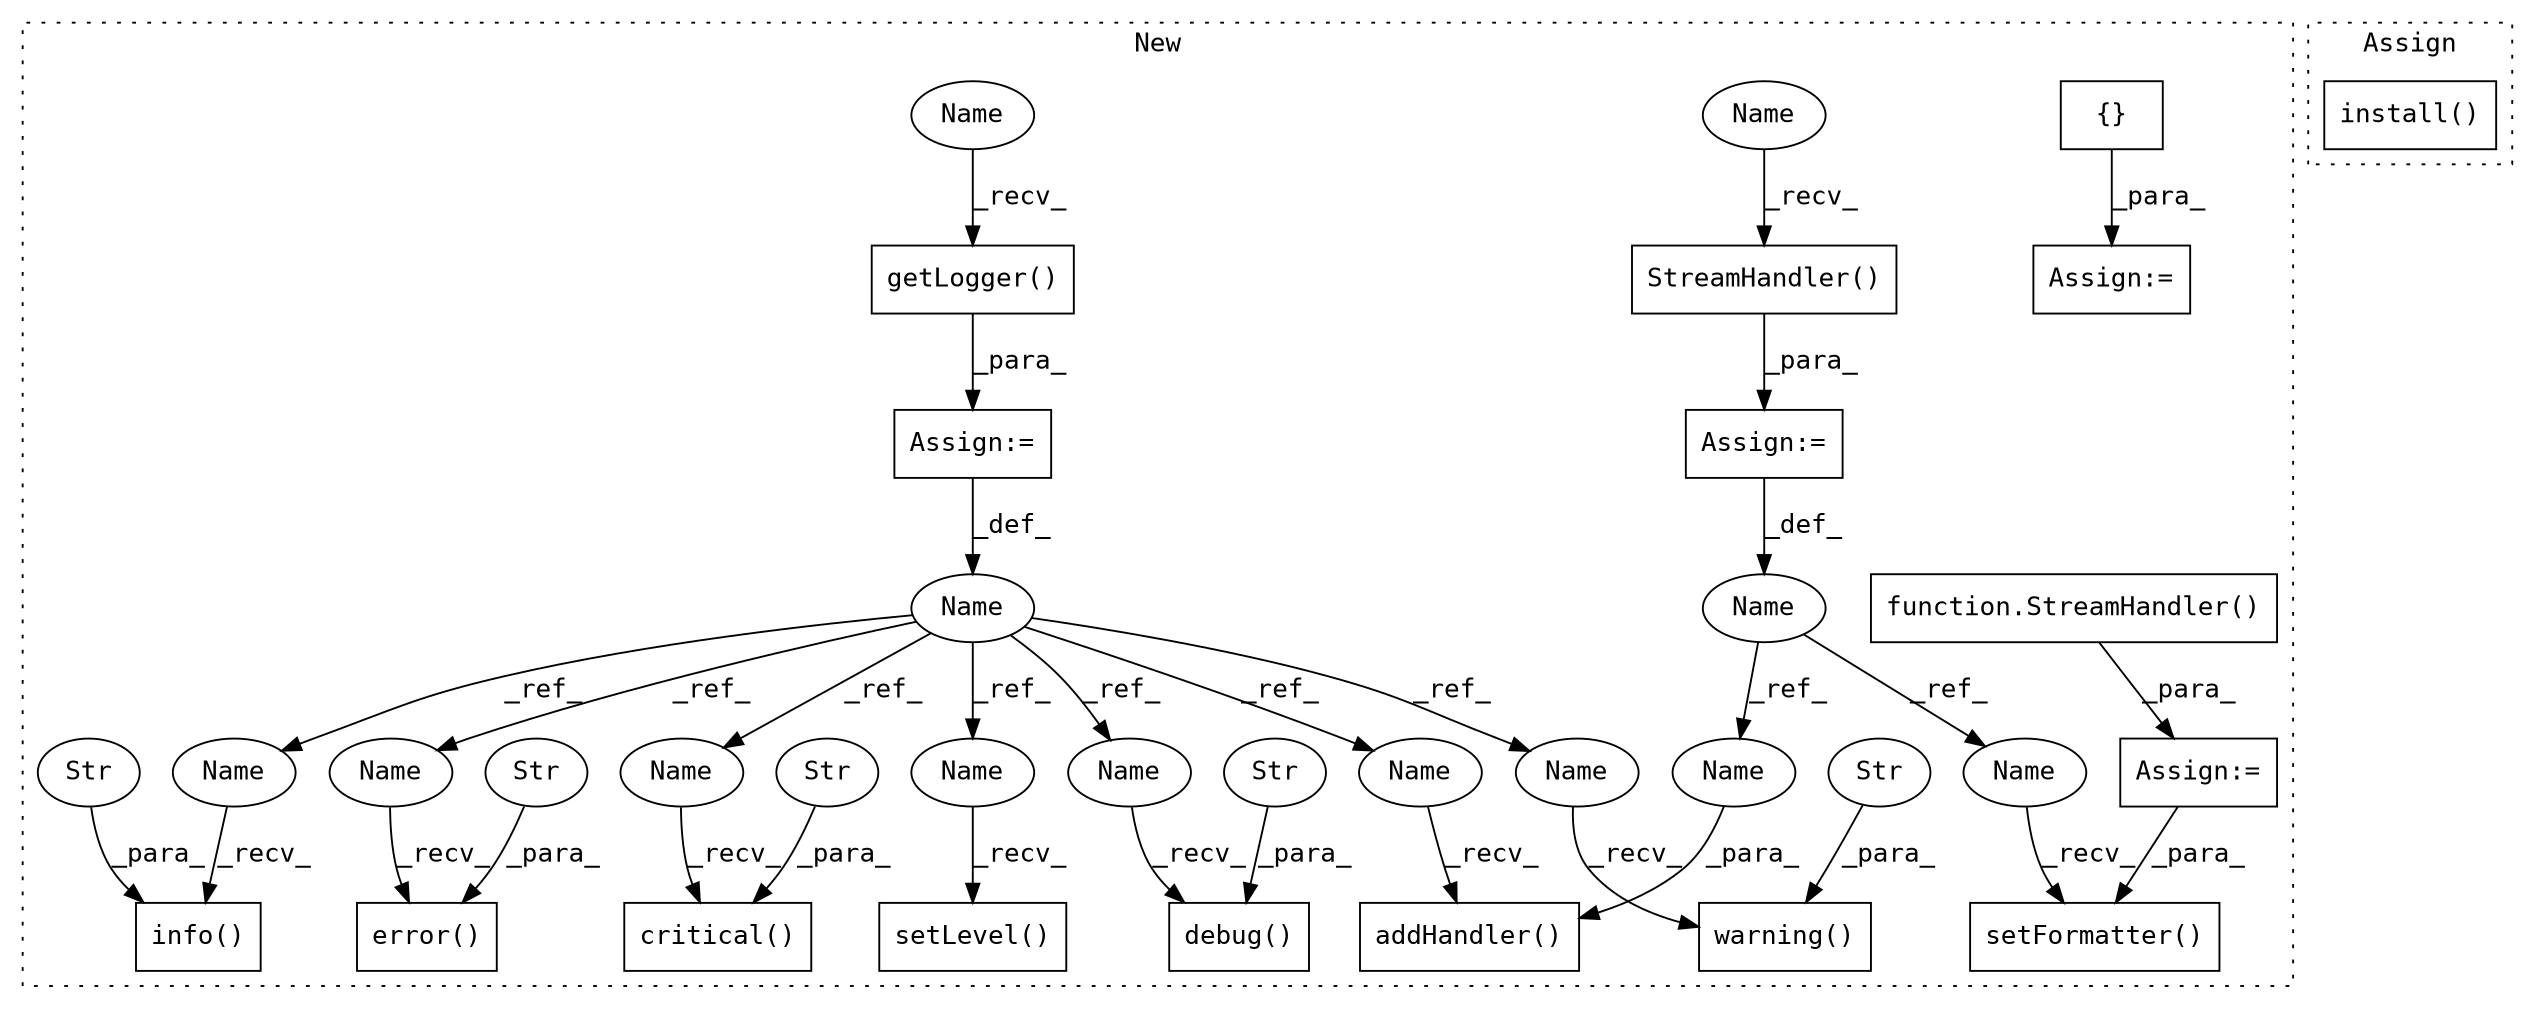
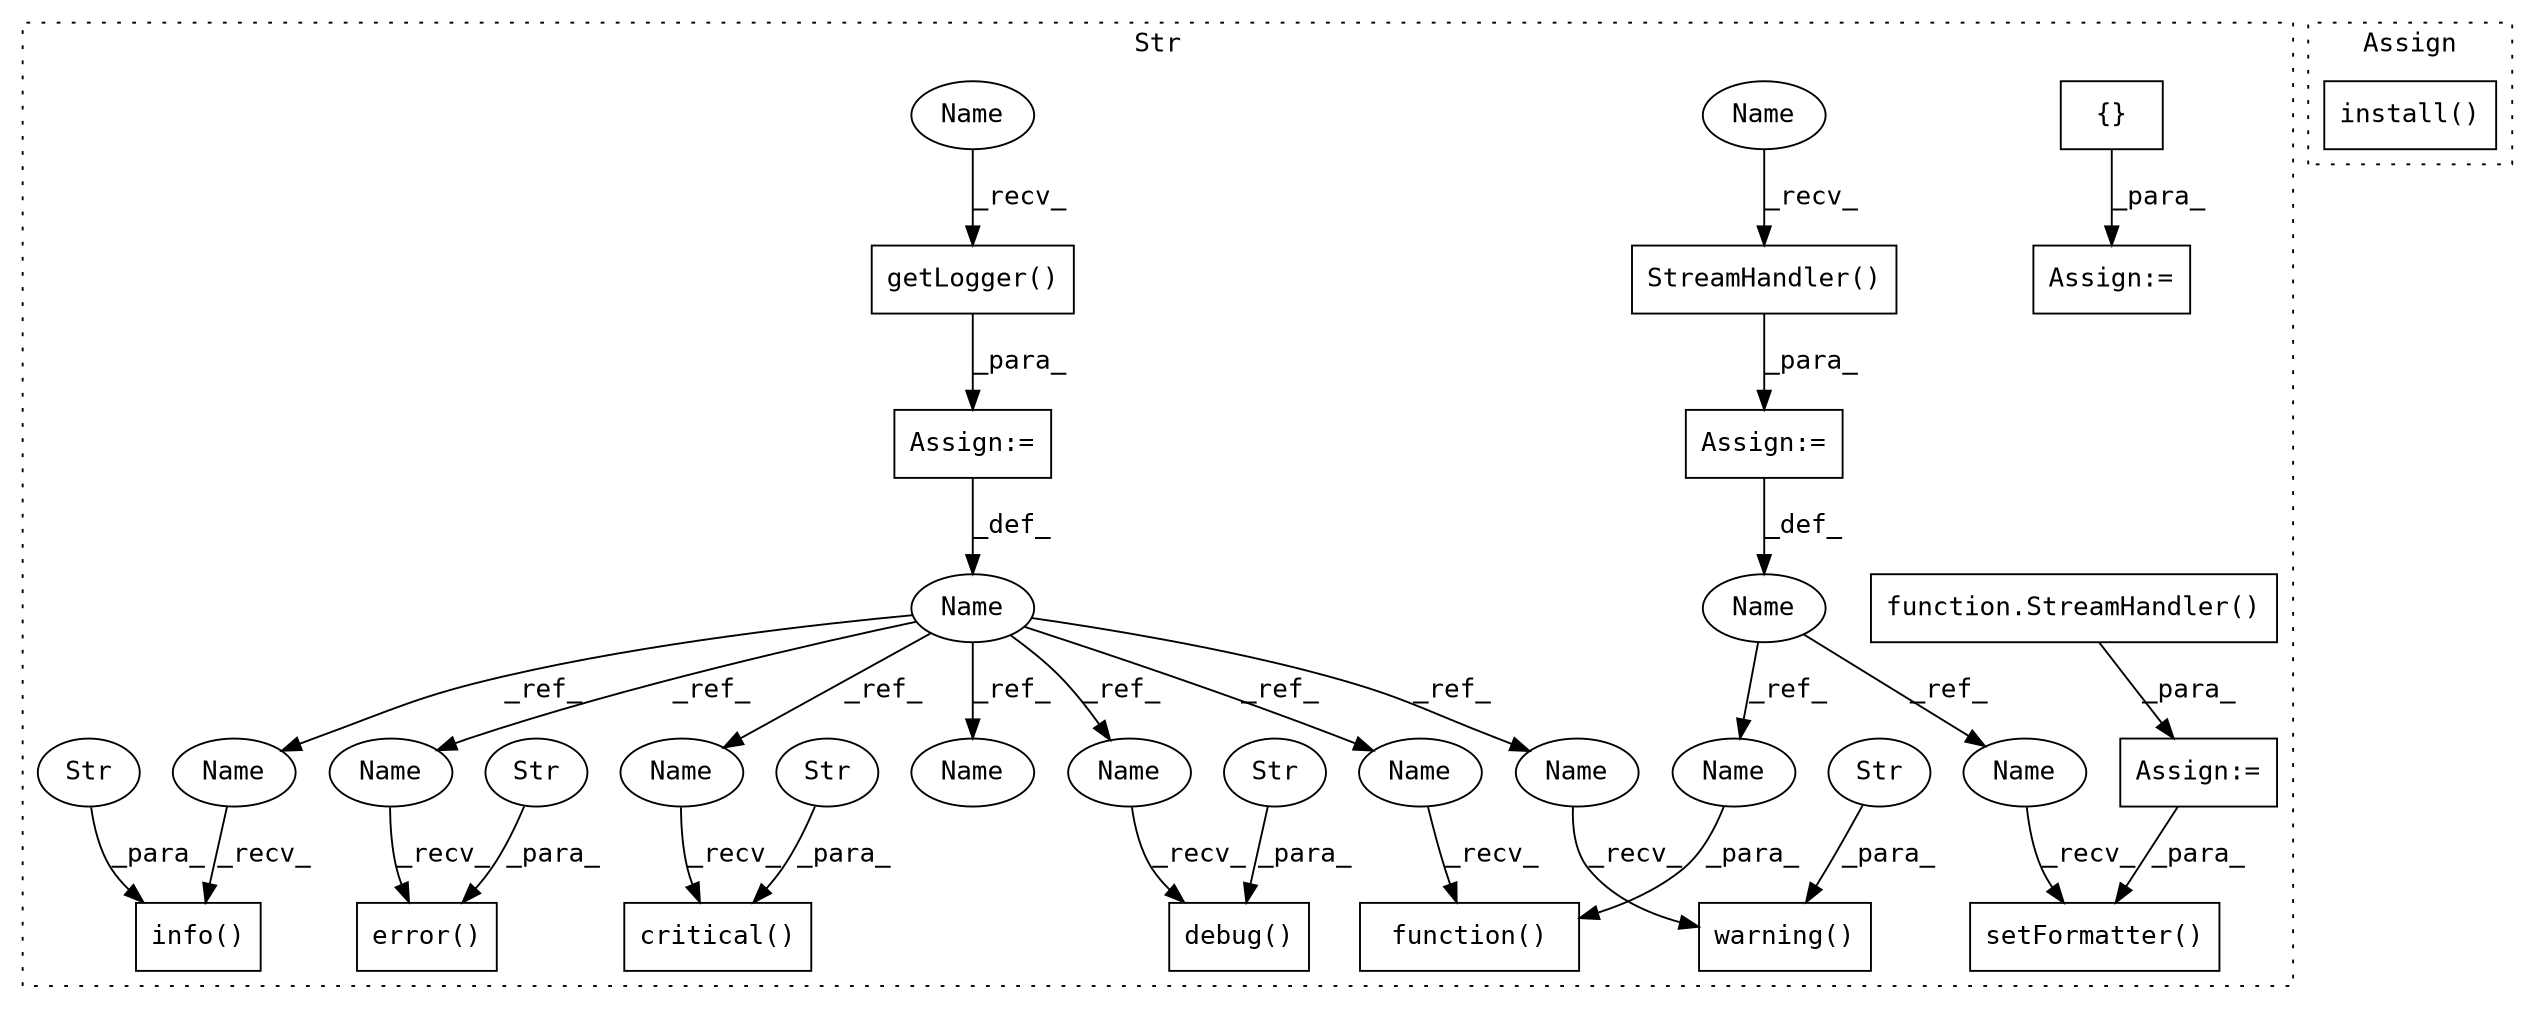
cluster "New": label "New" -> "Str"
node "setLevel()": removed
node "addHandler()": label "addHandler()" -> "function()"
